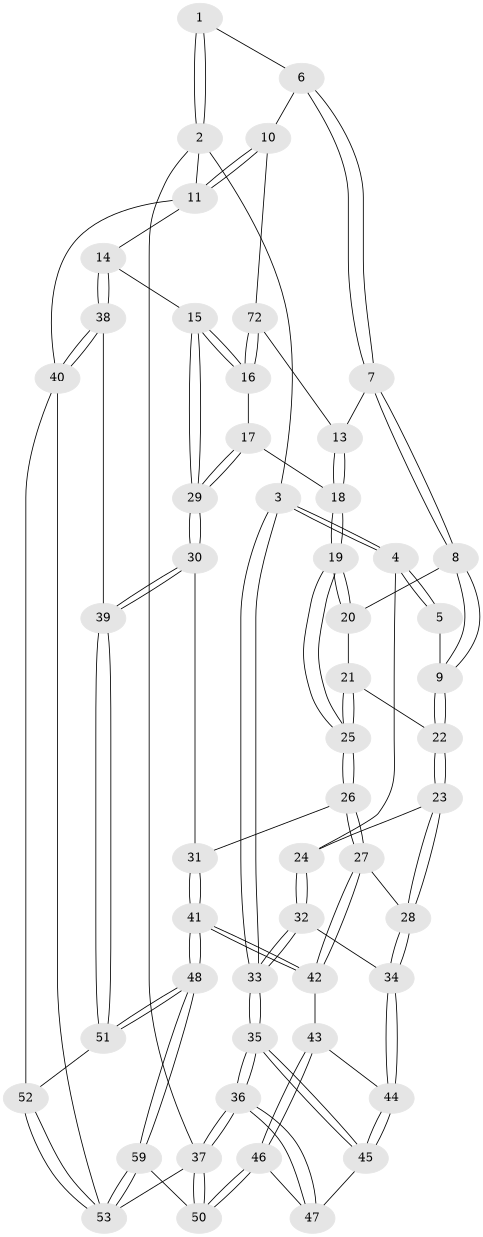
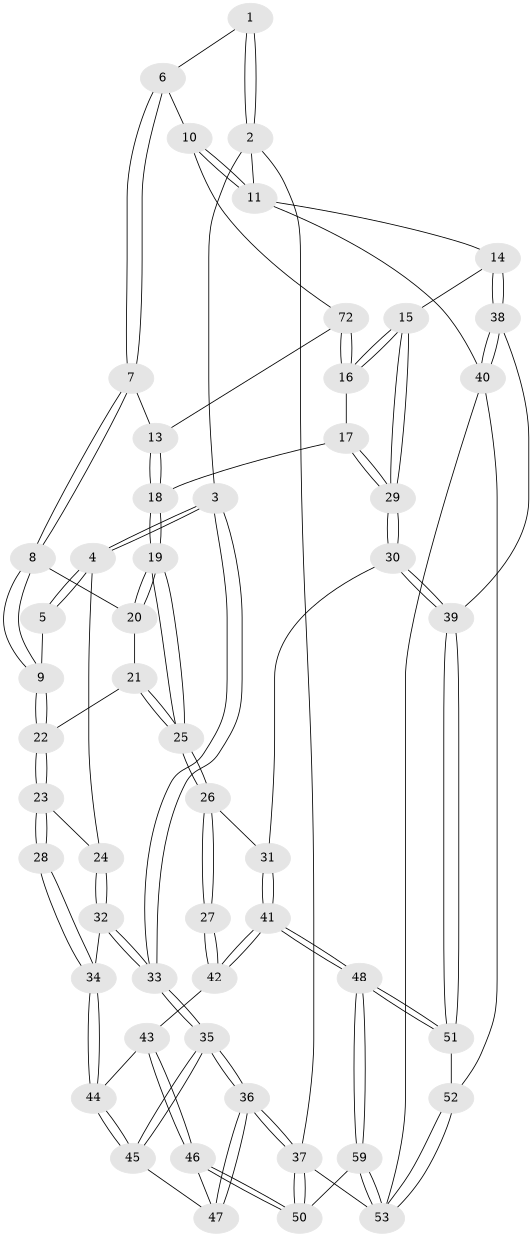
edge "27" -- "28": removed
